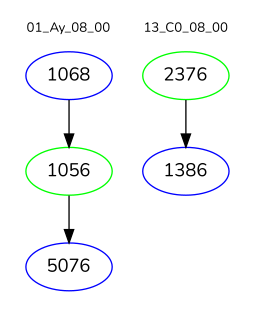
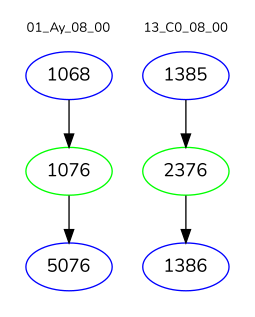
node "1385": added
node "1056": label "1056" -> "1076"
